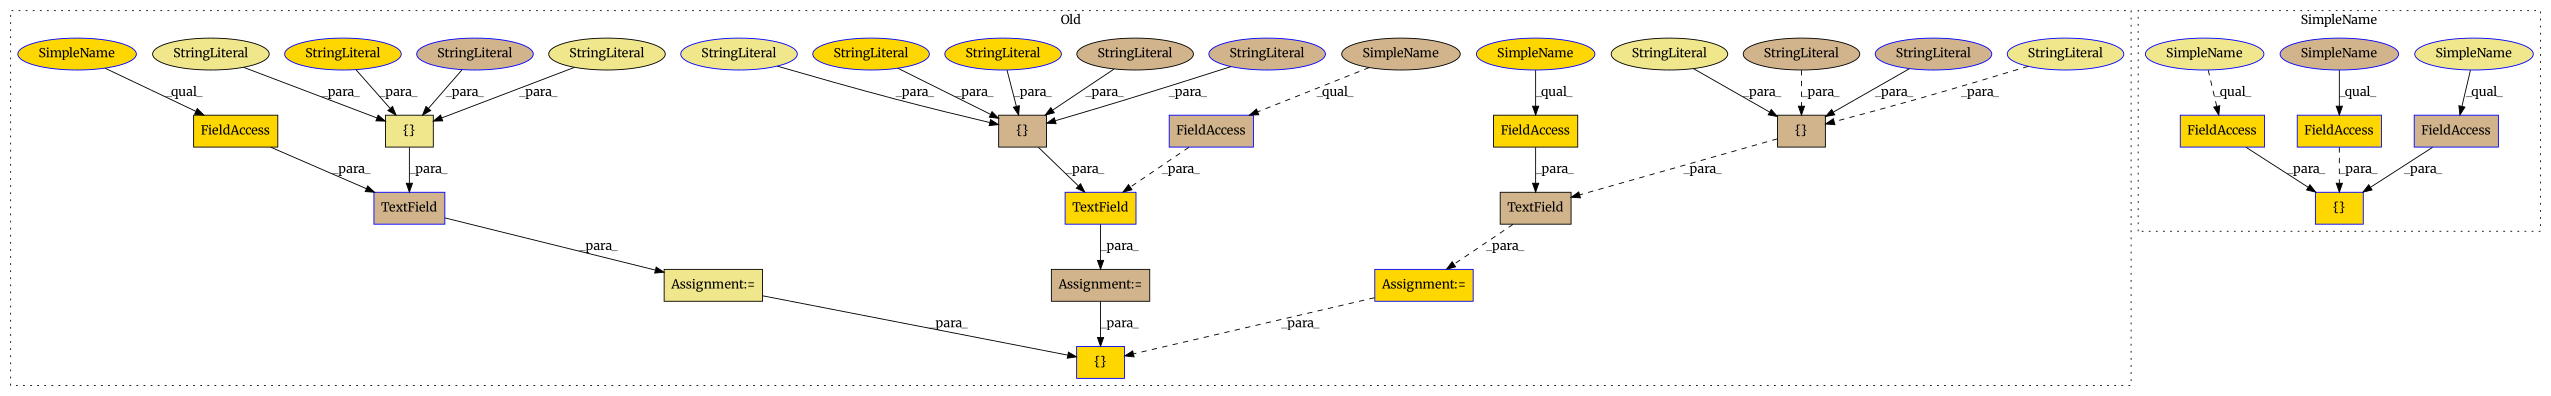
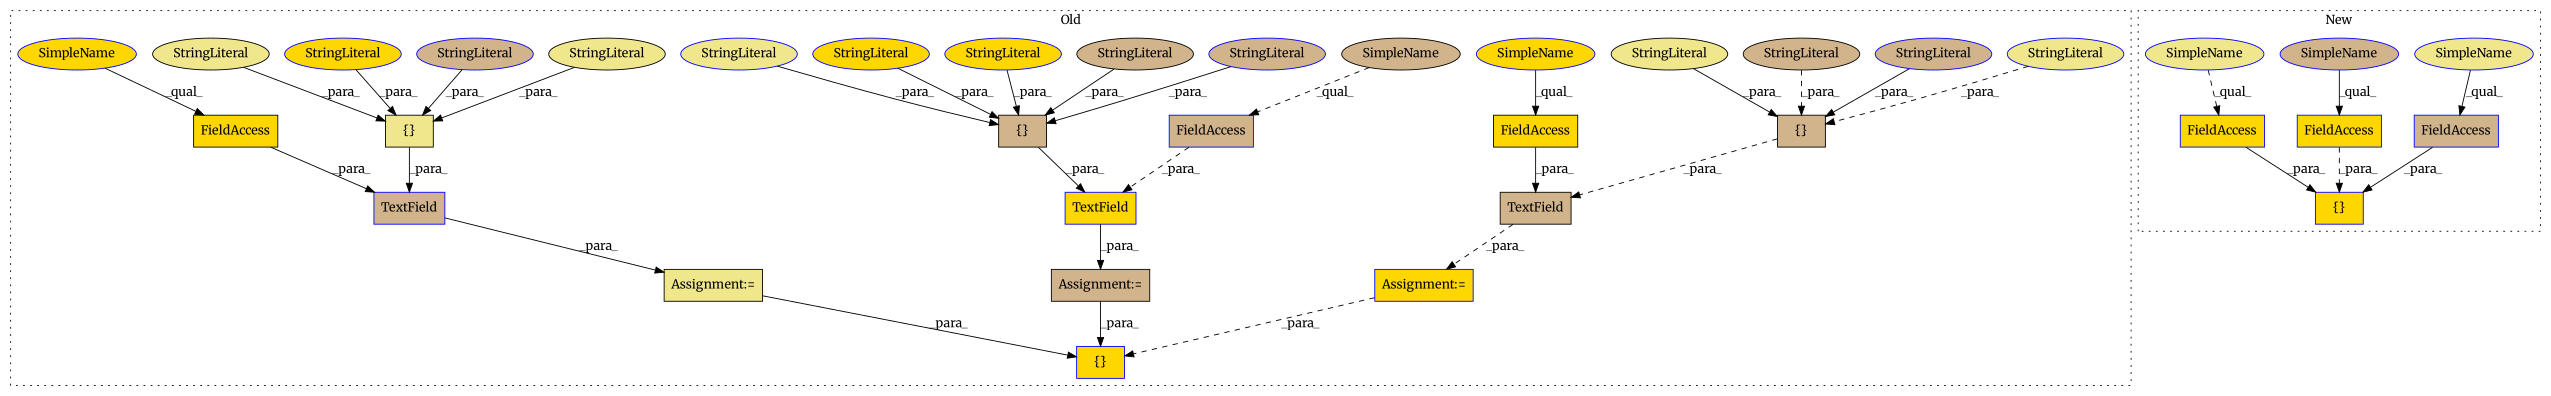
cluster "SimpleName": label "SimpleName" -> "New"
